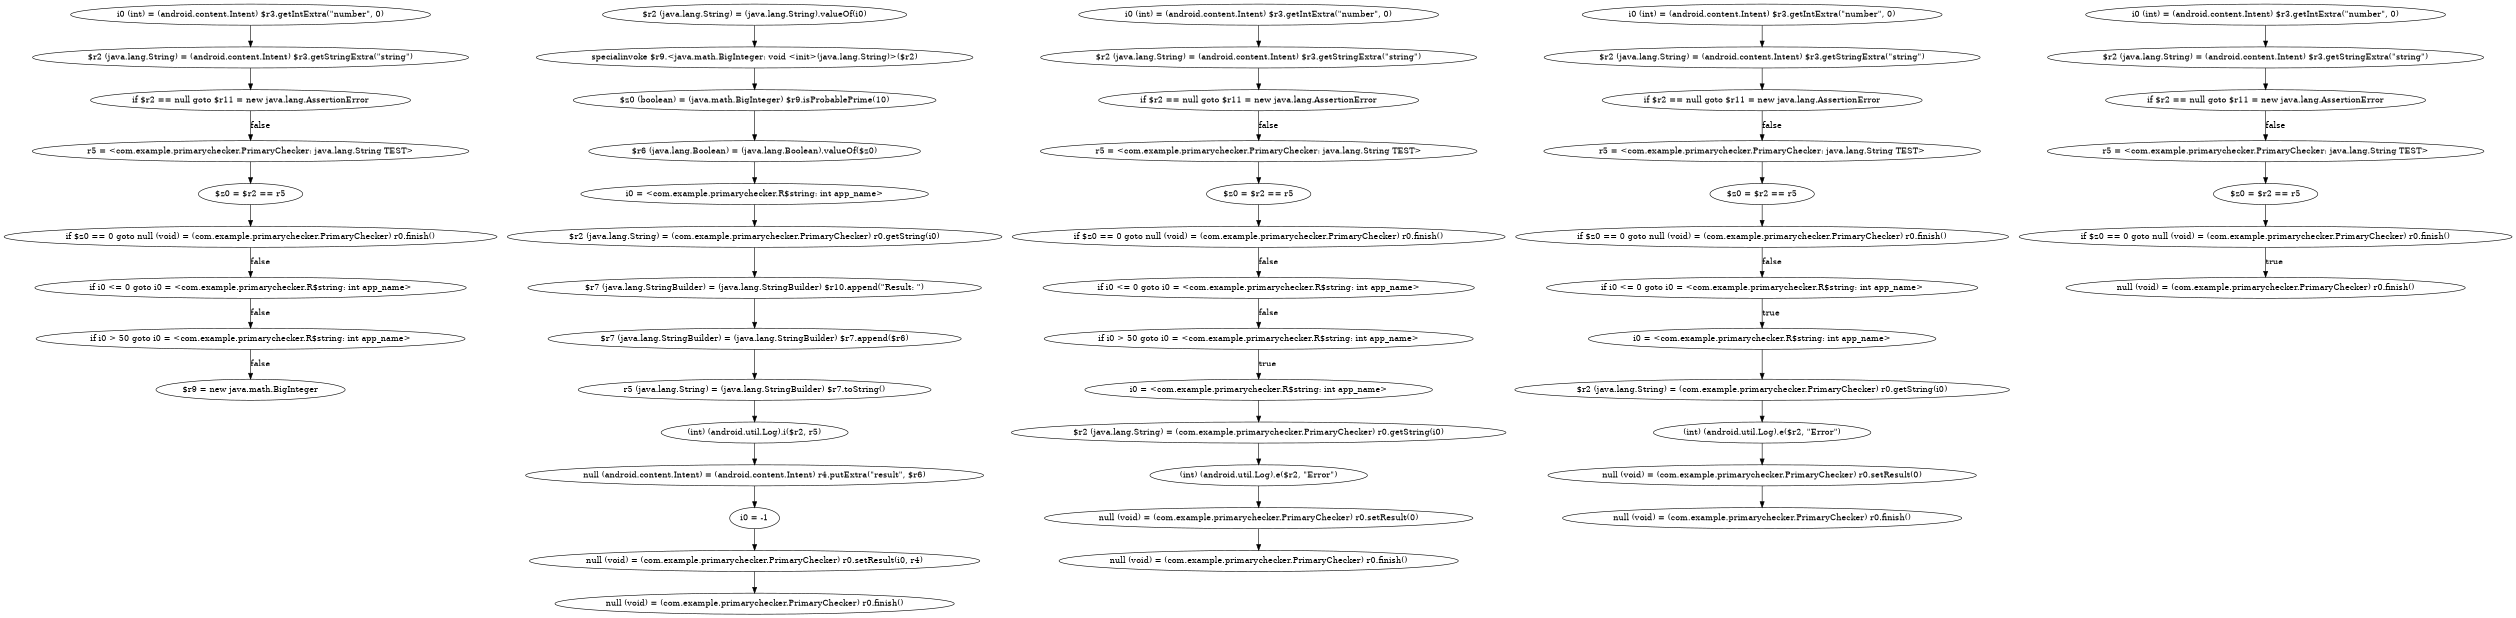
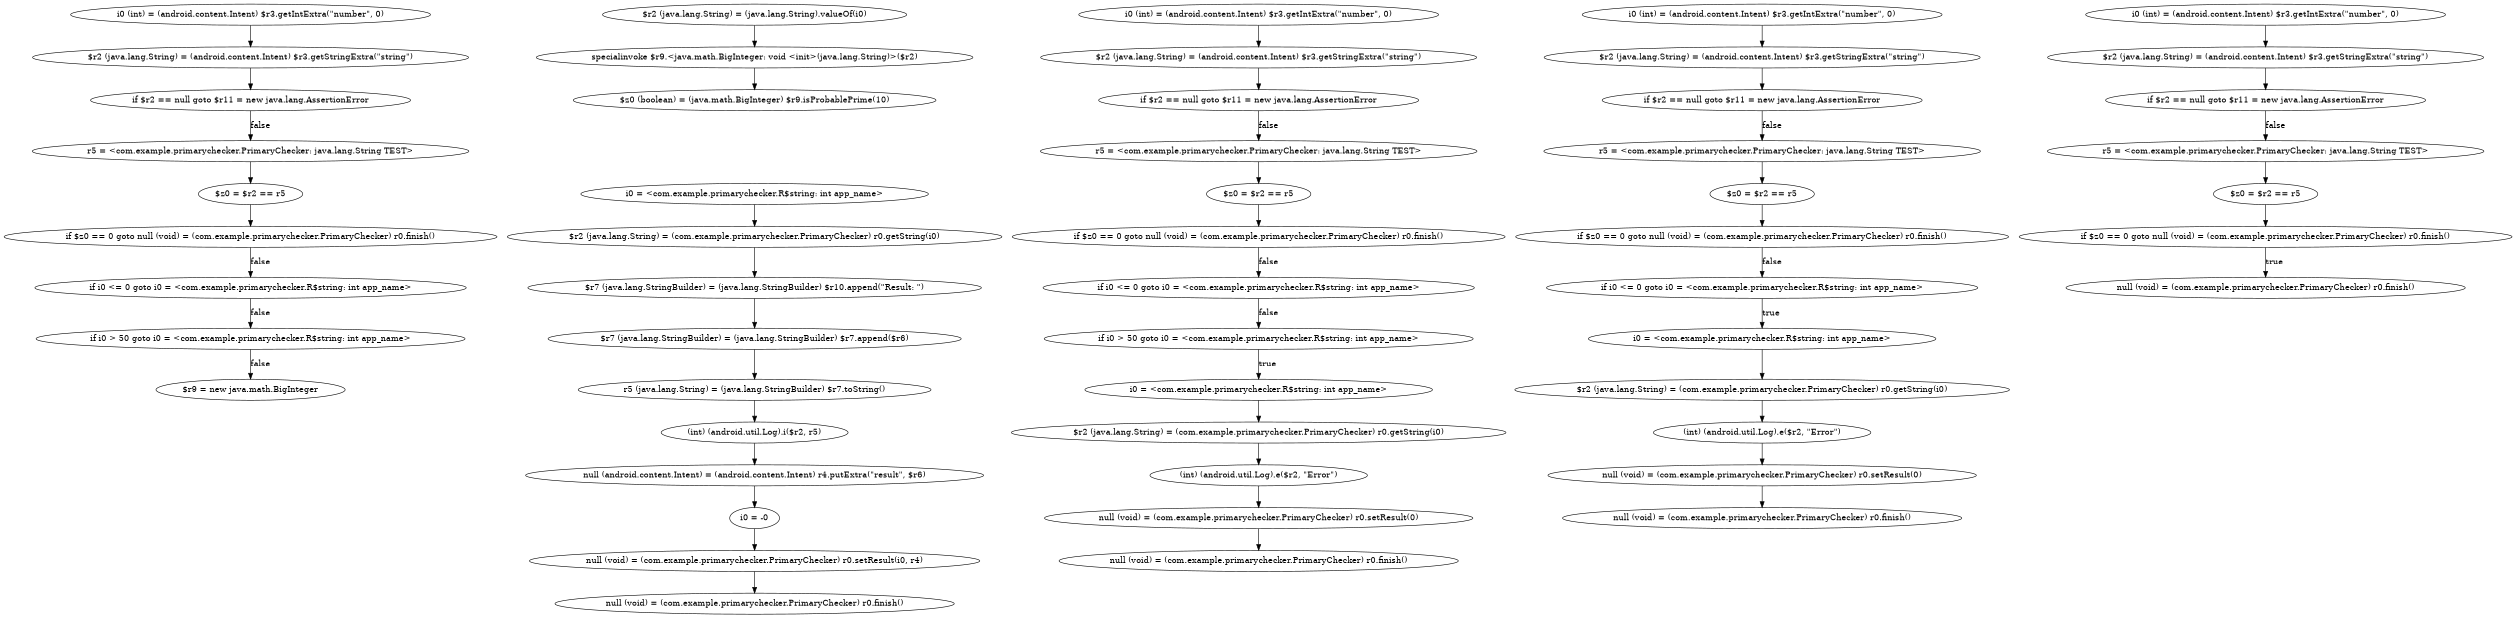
node "$r6 (java.lang.Boolean) = (java.lang.Boolean).valueOf($z0)": removed
node "i0 = -1": label "i0 = -1" -> "i0 = -0"
